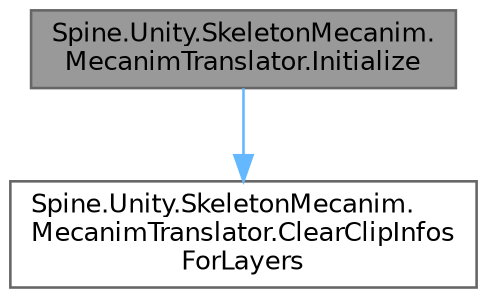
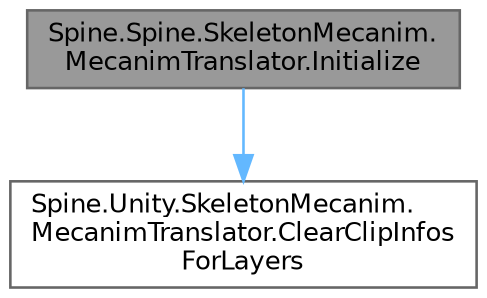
node "Spine.Unity.SkeletonMecanim. MecanimTranslator.Initialize": label "Spine.Unity.SkeletonMecanim. MecanimTranslator.Initialize" -> "Spine.Spine.SkeletonMecanim. MecanimTranslator.Initialize"
